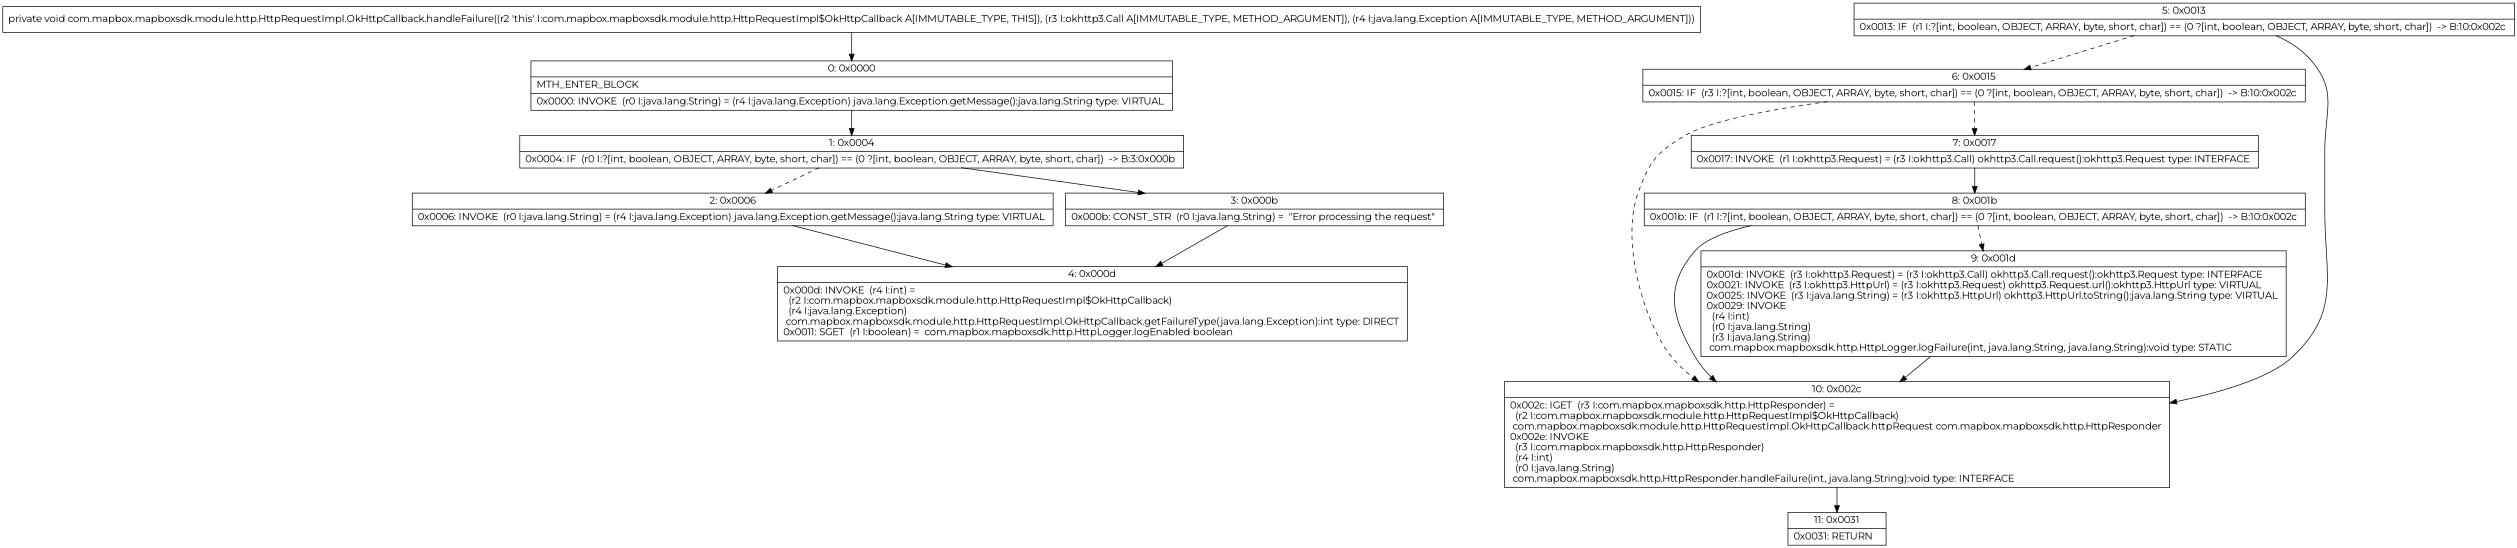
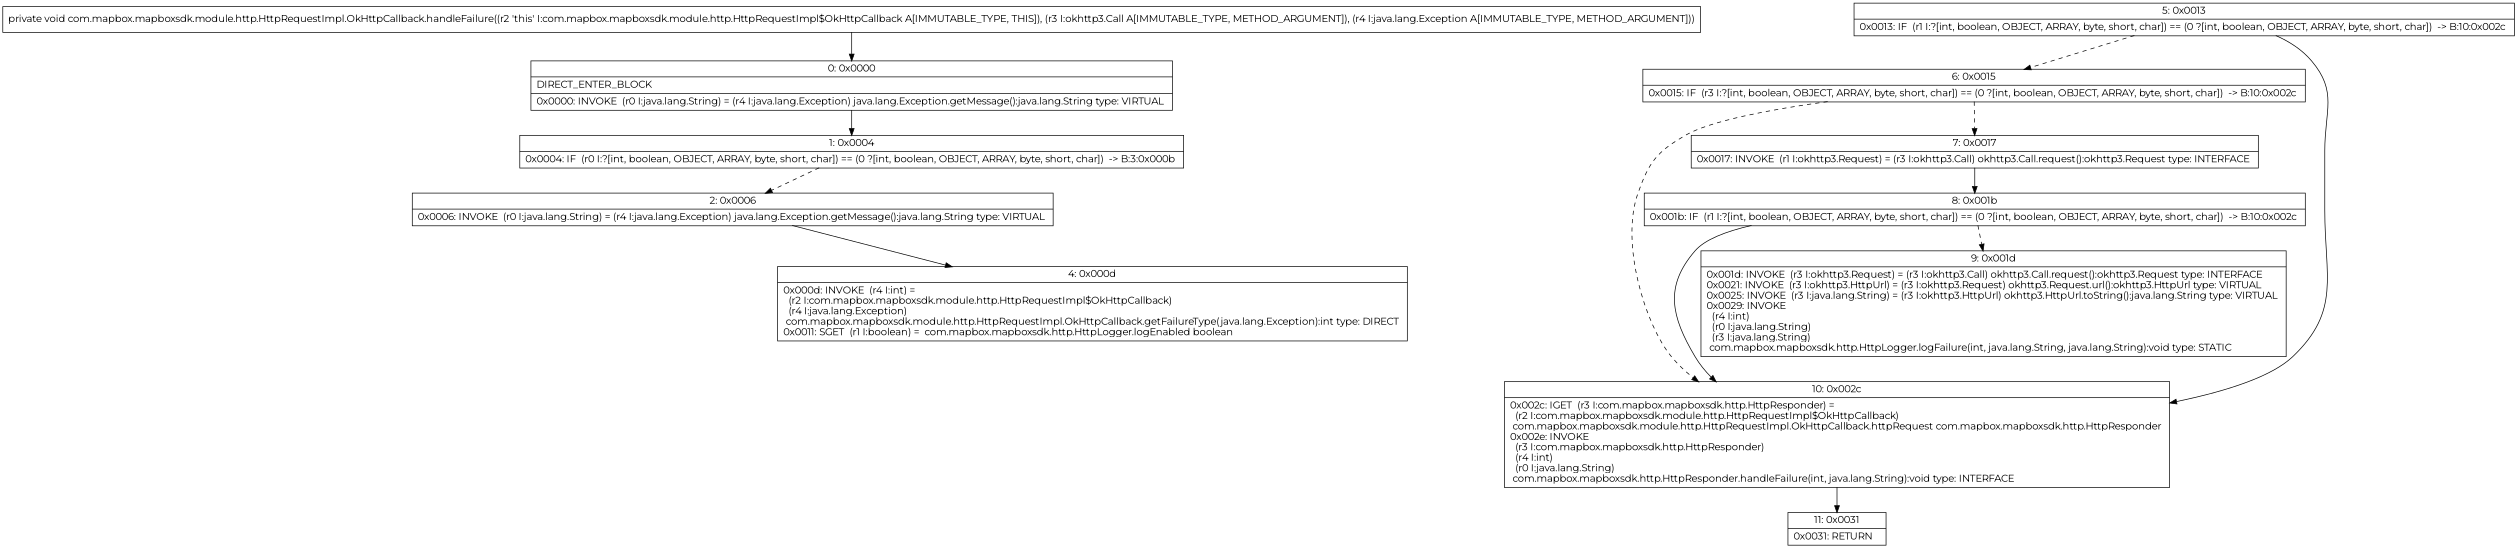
node "0: 0x0000": text "MTH_ENTER_BLOCK" -> "DIRECT_ENTER_BLOCK"
node "3: 0x000b": removed
edge "9: 0x001d" -> "10: 0x002c": removed
